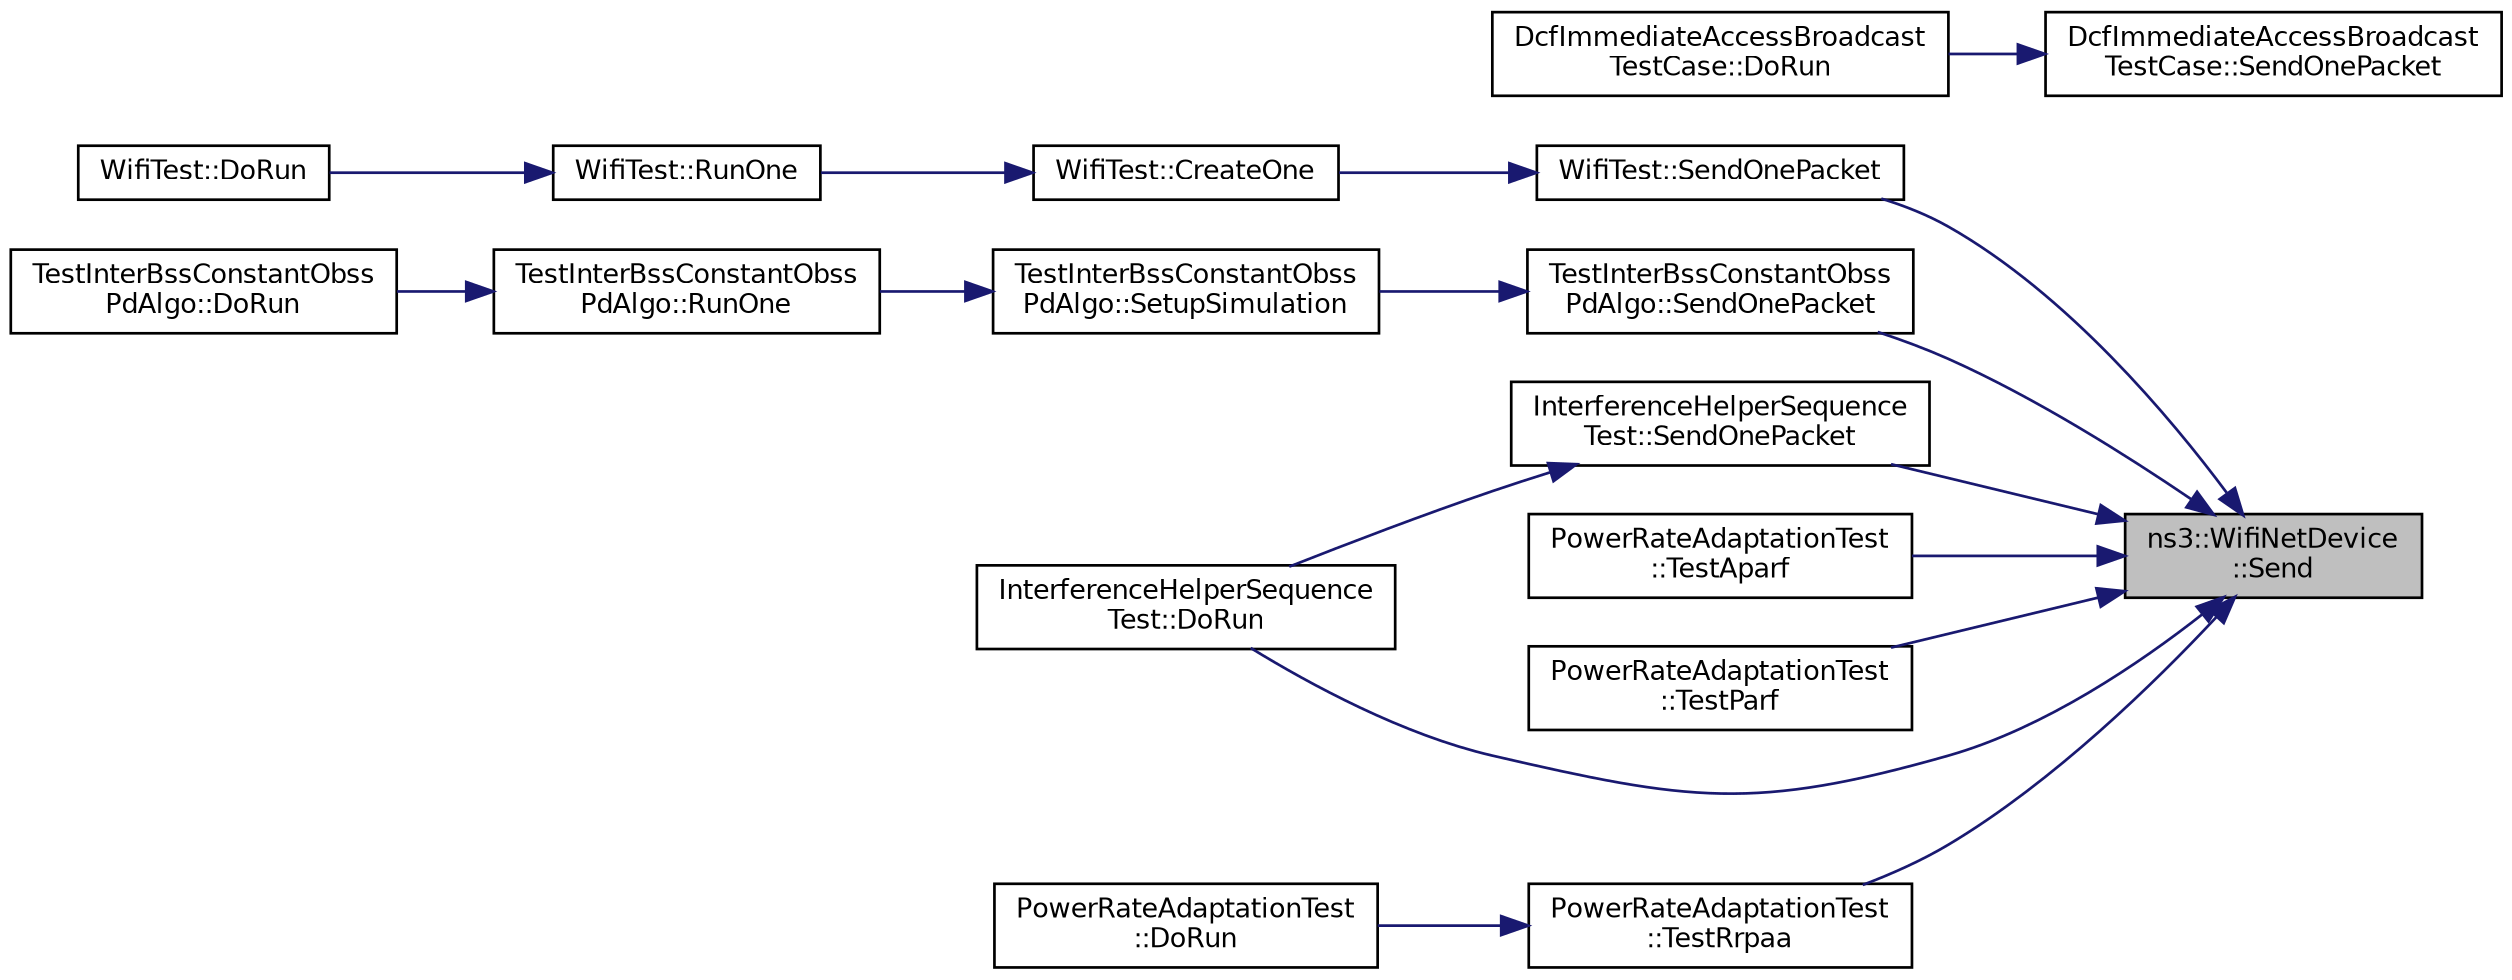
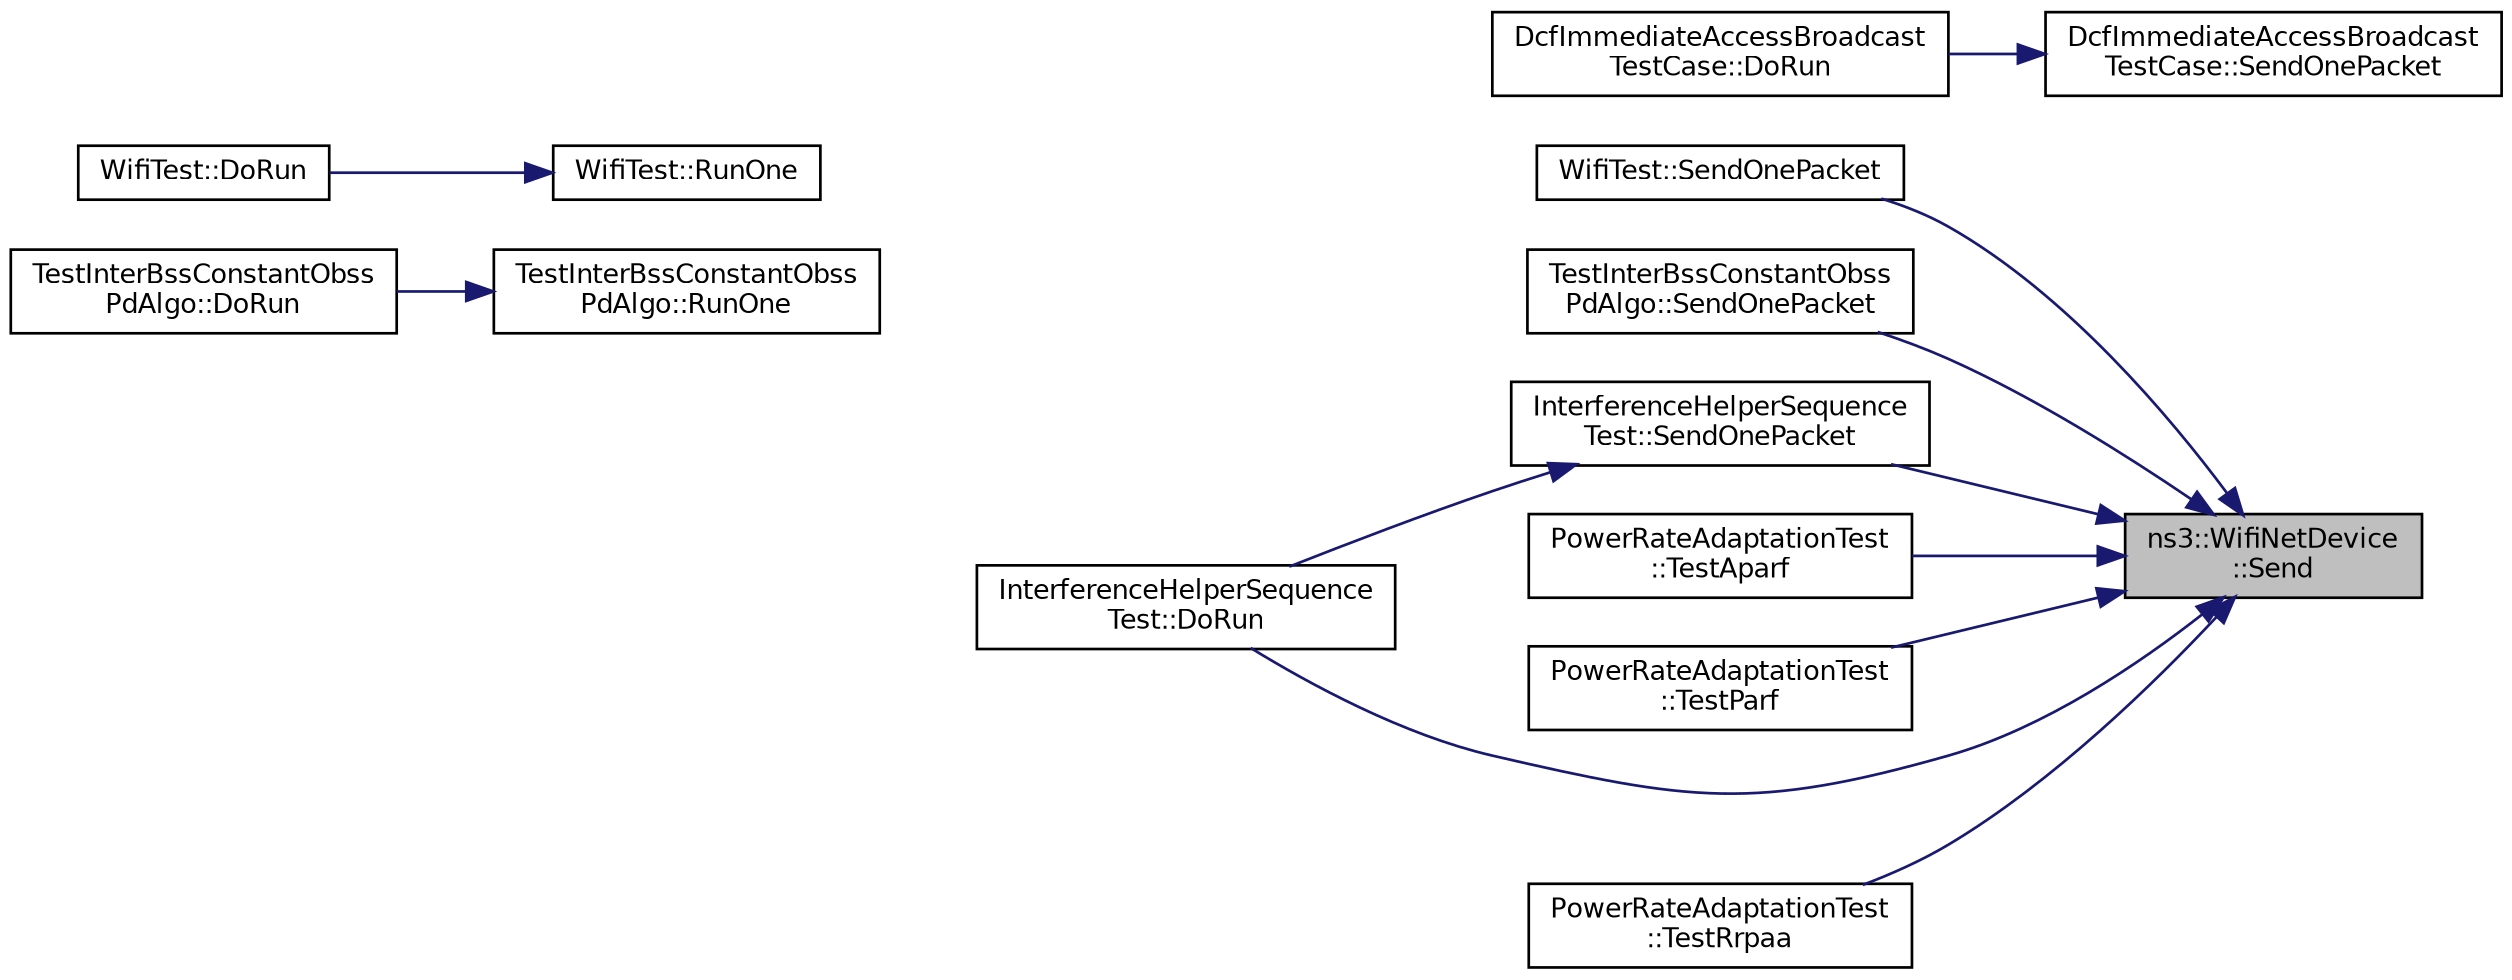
node "WifiTest::CreateOne": removed
node "TestInterBssConstantObss PdAlgo::SetupSimulation": removed
node "PowerRateAdaptationTest ::DoRun": removed
